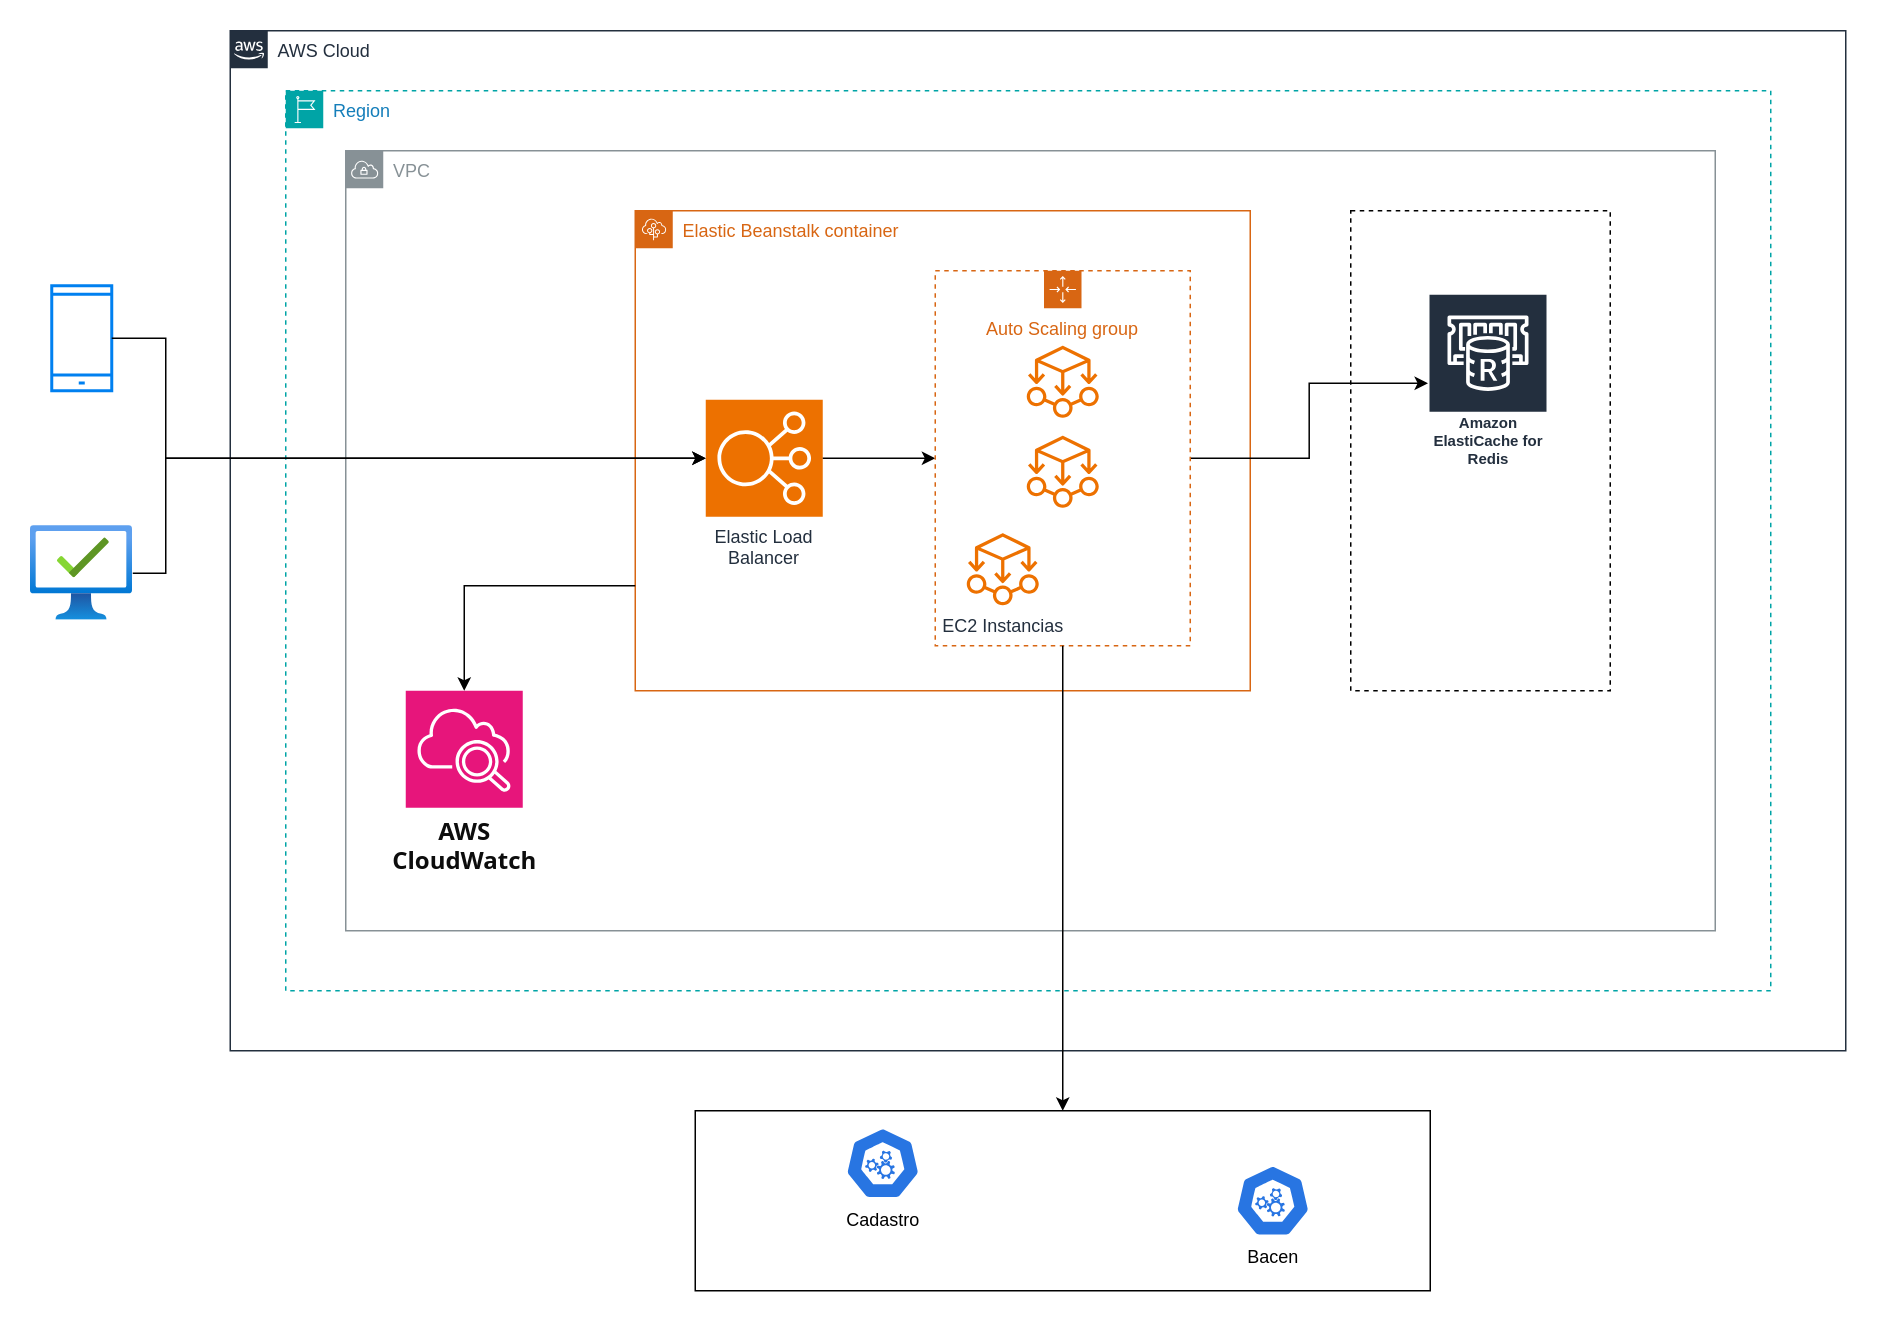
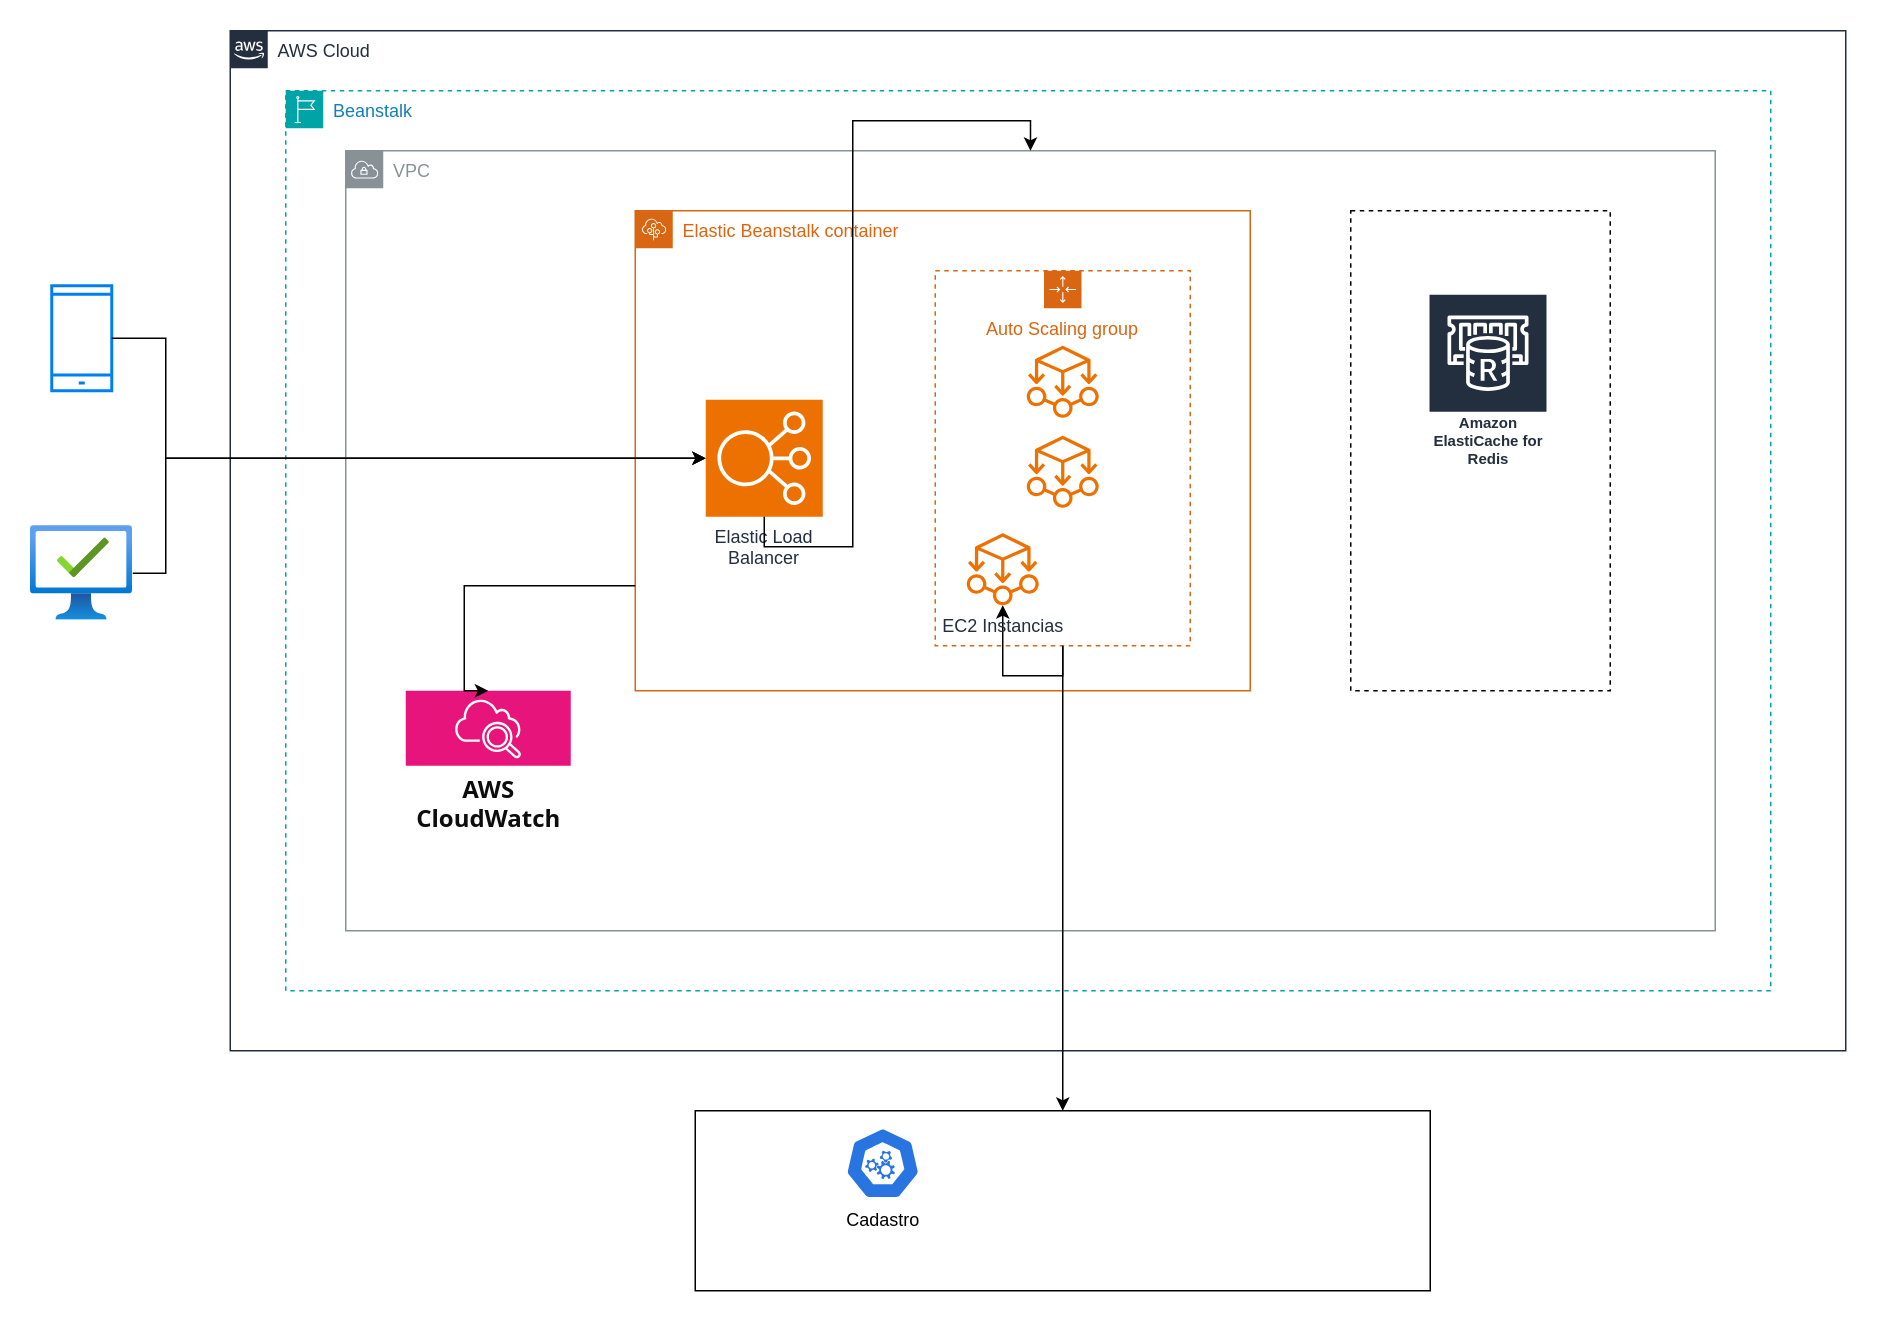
node "Region": label "Region" -> "Beanstalk"
edge "Auto Scaling group" -> "Amazon ElastiCache for Redis": now "Auto Scaling group" -> "EC2 Instancias"
edge "Elastic Load Balancer" -> "Auto Scaling group": now "Elastic Load Balancer" -> "VPC"
node "AWS CloudWatch": size 117x117 -> 165x75
node "Bacen": removed
